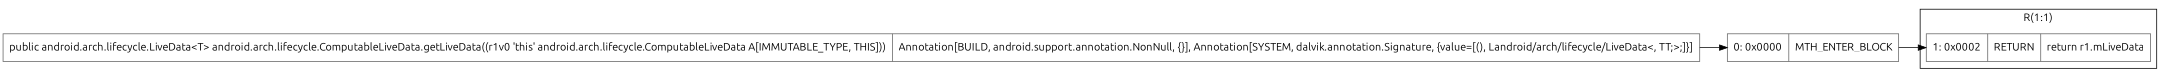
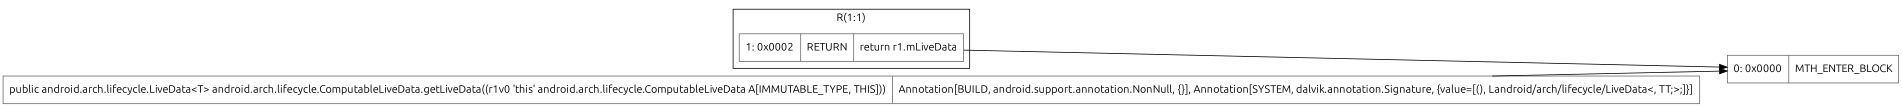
edge "0: 0x0000" -> "1: 0x0002": reversed
